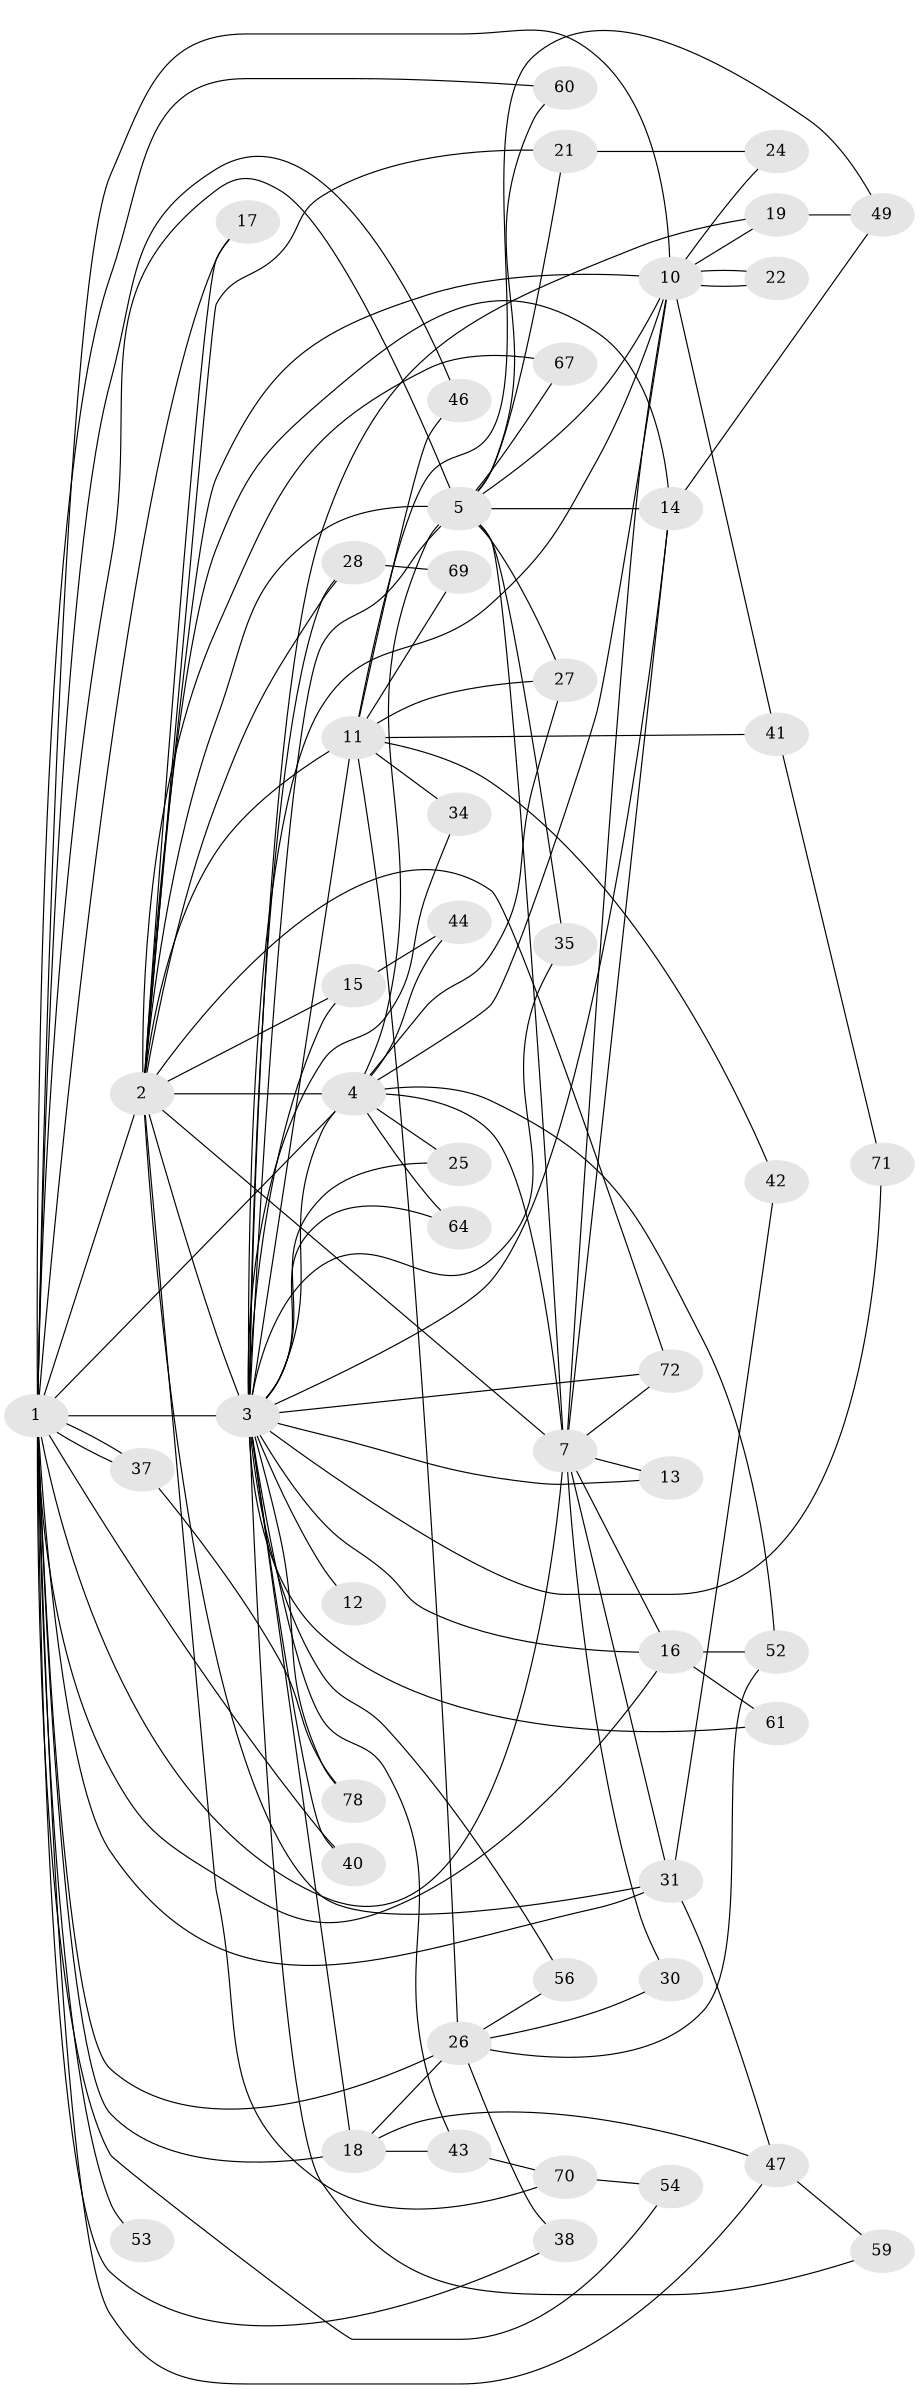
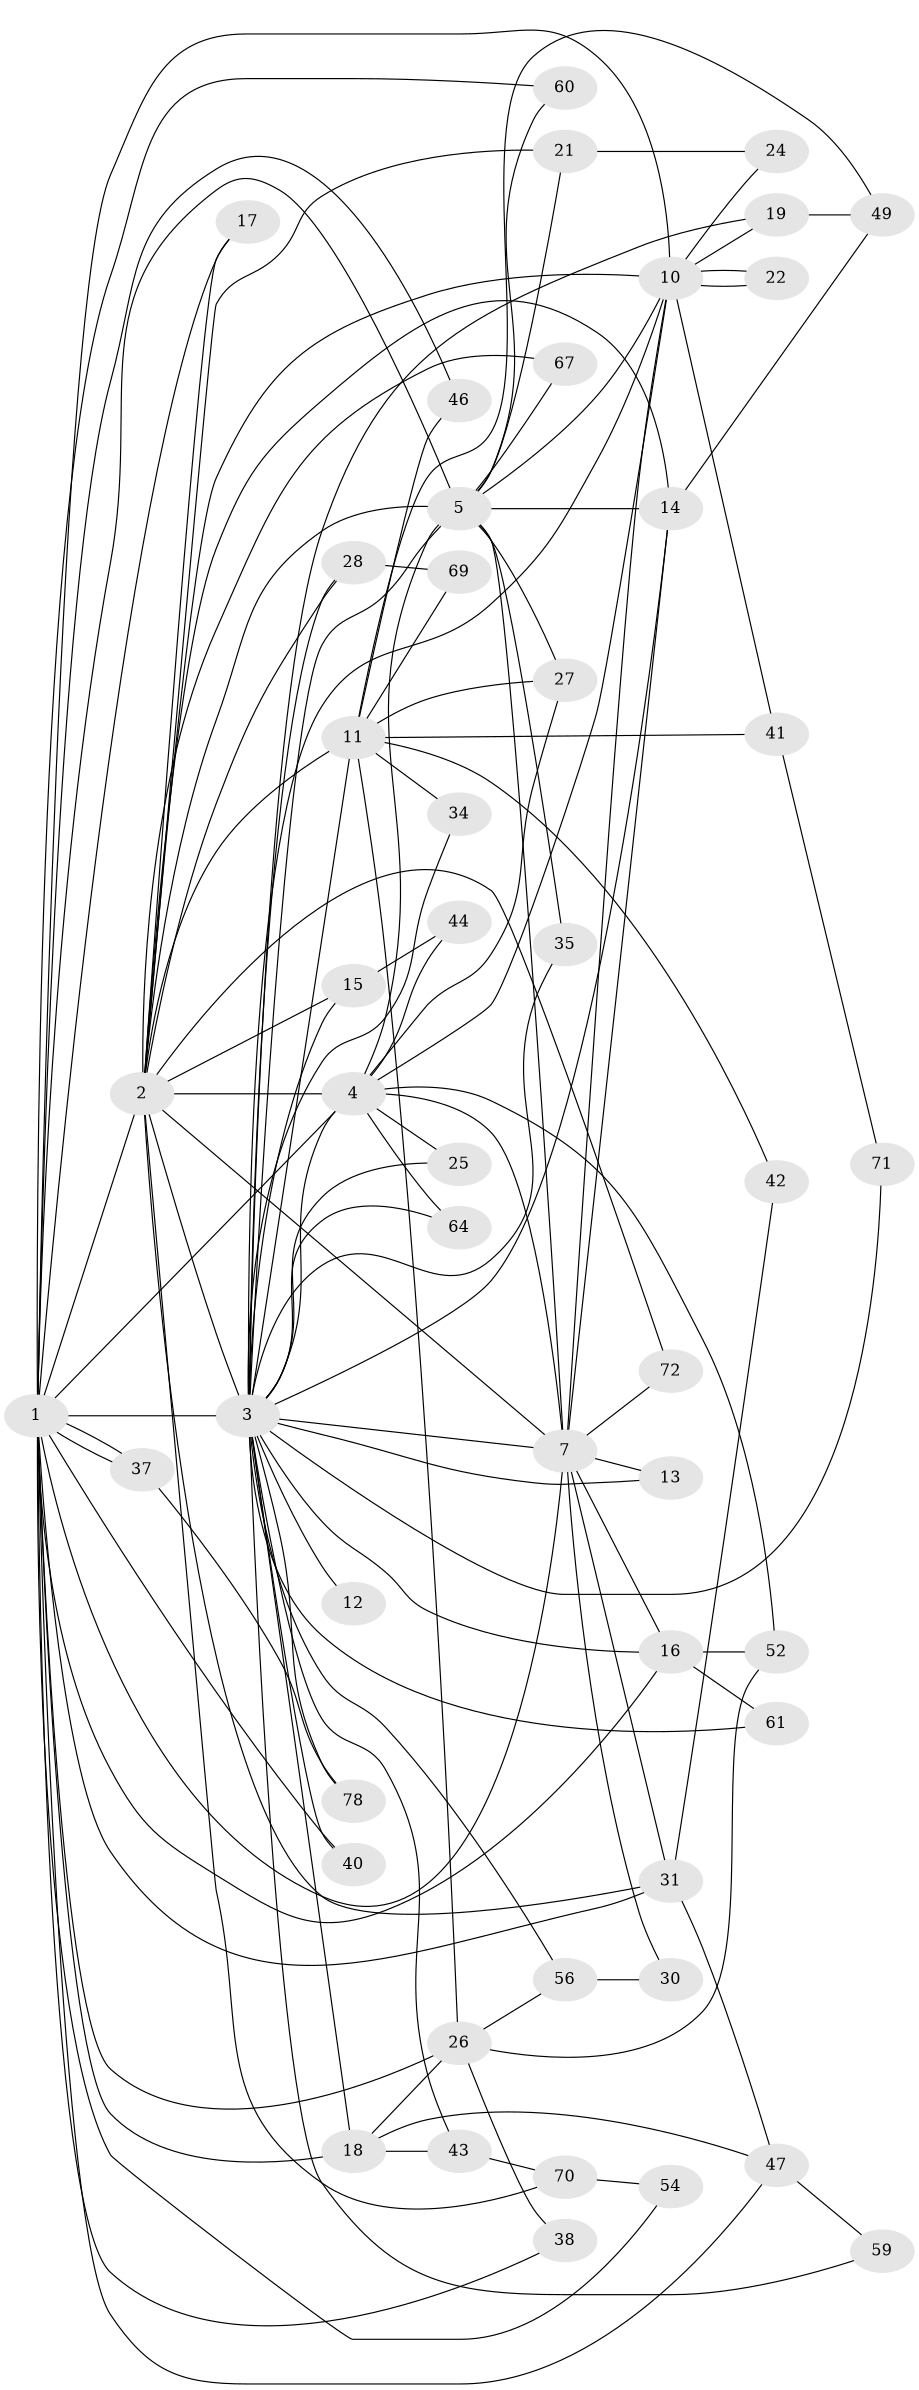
edge "72" -- "3": now "7" -- "3"
edge "30" -- "26": now "30" -- "56"
node "53": removed
